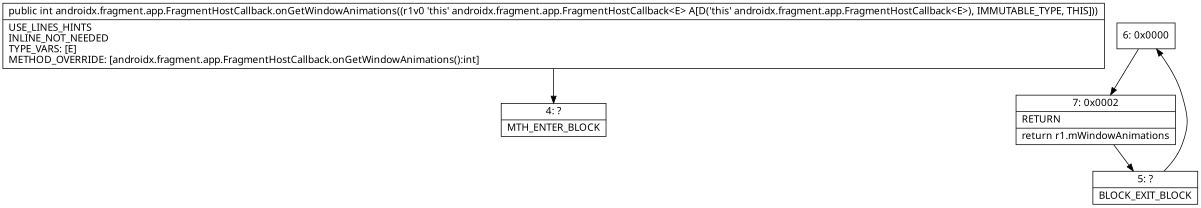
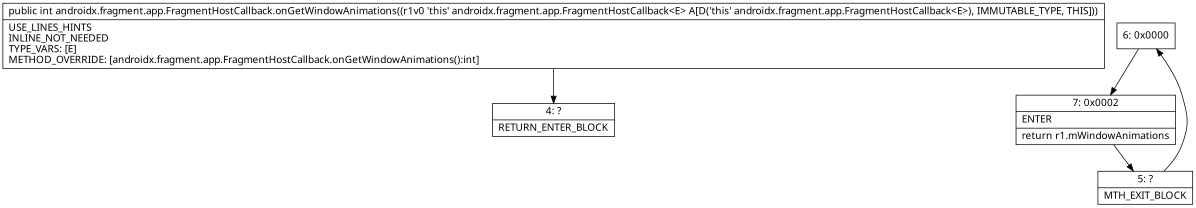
node "7: 0x0002": text "RETURN" -> "ENTER"
node "4: ?": text "MTH_ENTER_BLOCK" -> "RETURN_ENTER_BLOCK"
node "5: ?": text "BLOCK_EXIT_BLOCK" -> "MTH_EXIT_BLOCK"
